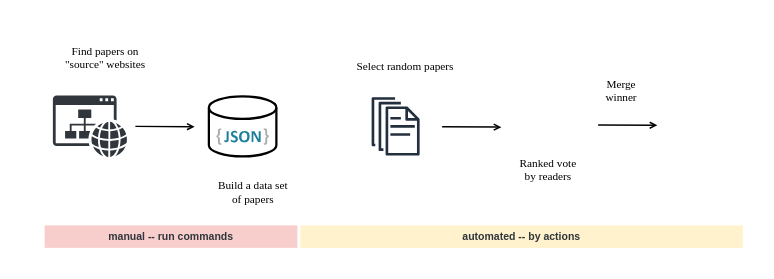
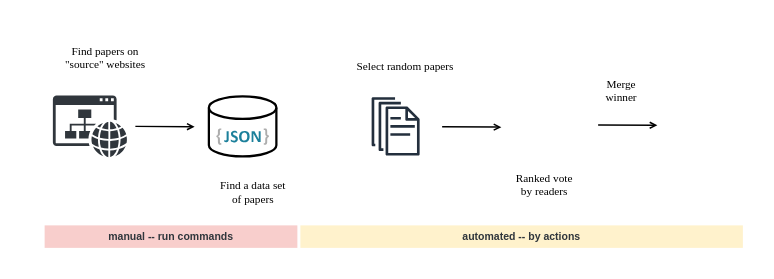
node "Ranked vote by readers": moved (548, 169) -> (545, 184)
node "Build a data set of papers": label "Build a data set of papers" -> "Find a data set of papers"
